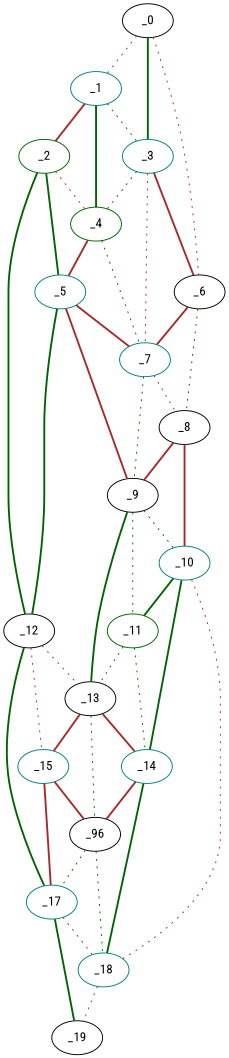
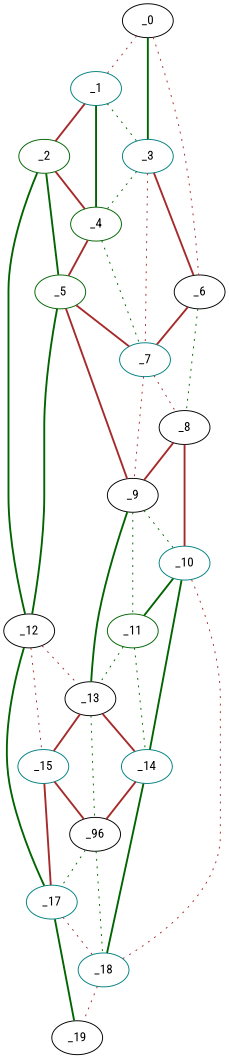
edge "_2" -- "_4": style dotted -> bold
node "_5": color teal -> darkgreen
edge "_7" -- "_9": color darkgreen -> brown
